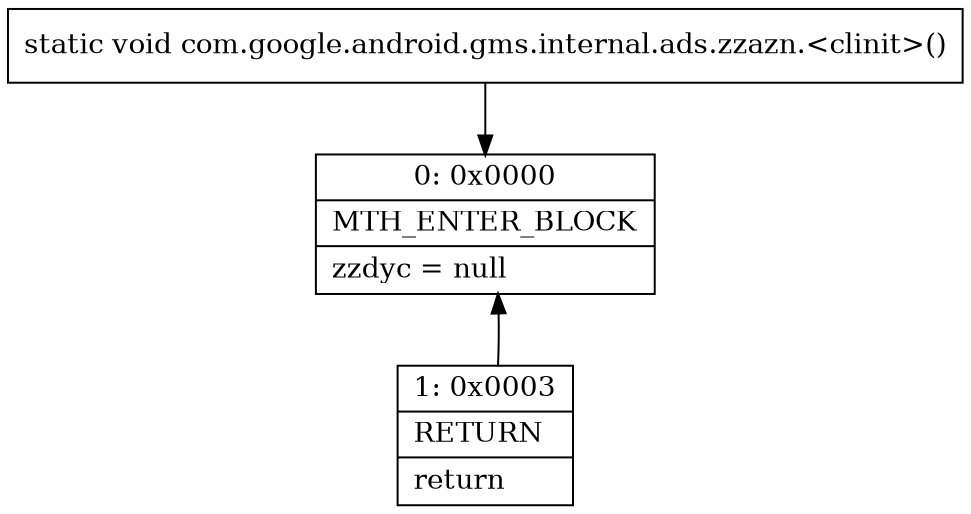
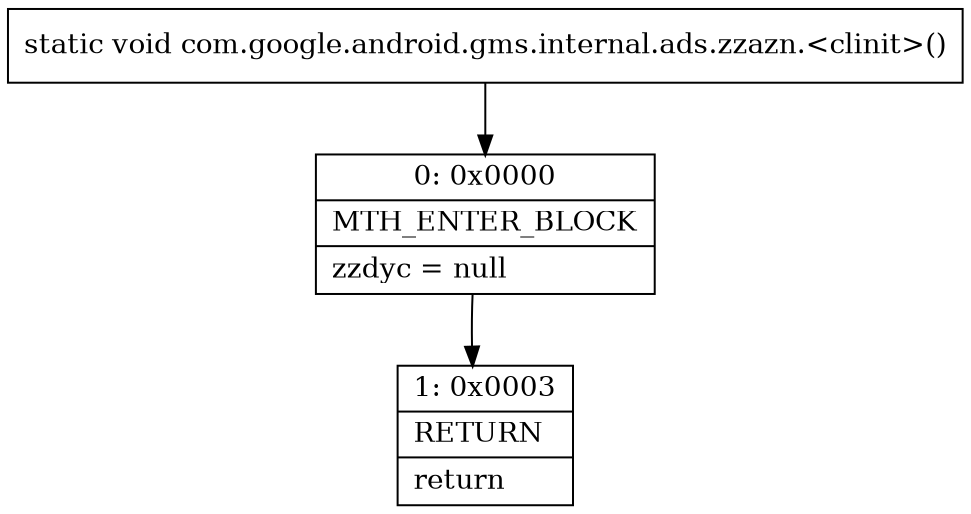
edge "1: 0x0003" -> "0: 0x0000": reversed
